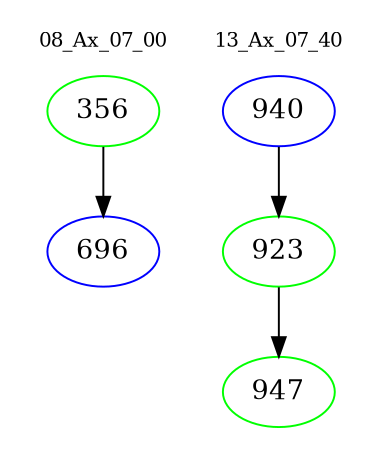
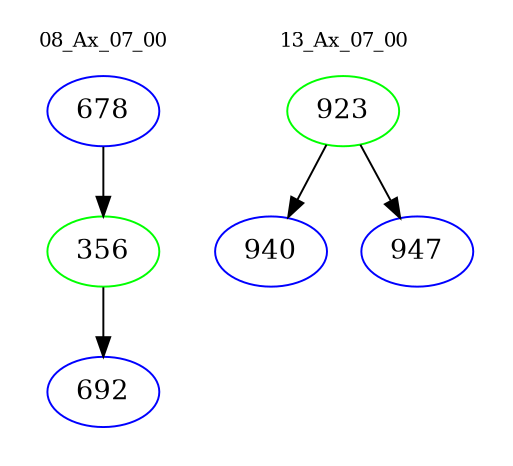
cluster "13_Ax_07_40": label "13_Ax_07_40" -> "13_Ax_07_00"
node "678": added
edge "940" -> "923": reversed
node "696": label "696" -> "692"
node "947": color green -> blue
